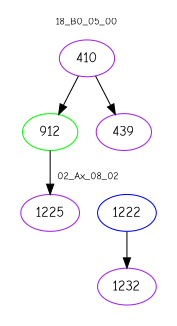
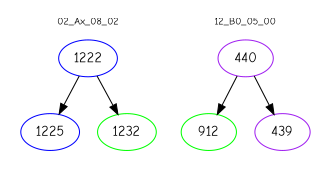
cluster "18_B0_05_00": label "18_B0_05_00" -> "12_B0_05_00"
node "410": label "410" -> "440"
edge "912" -> "1225": now "1222" -> "1225"
node "1225": color purple -> blue
node "1232": color purple -> green
